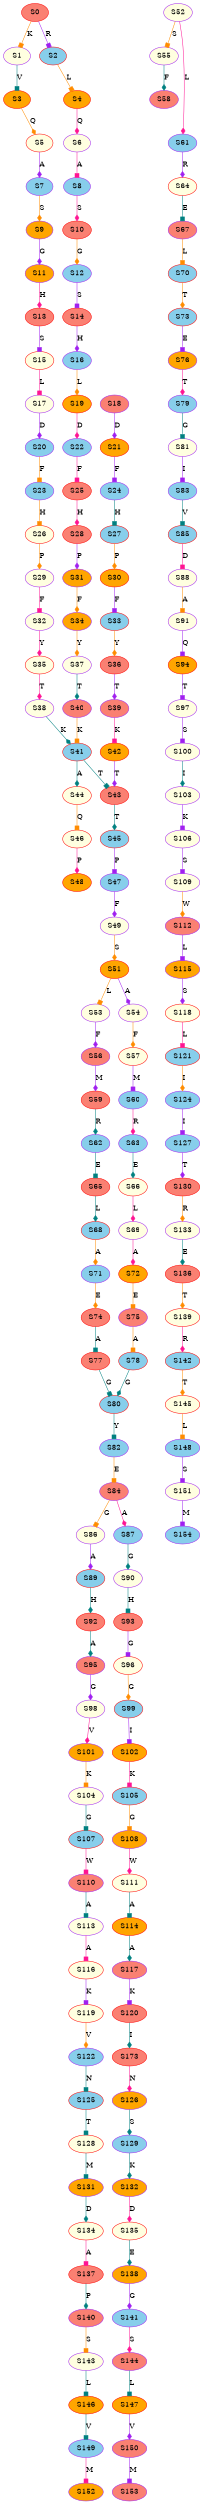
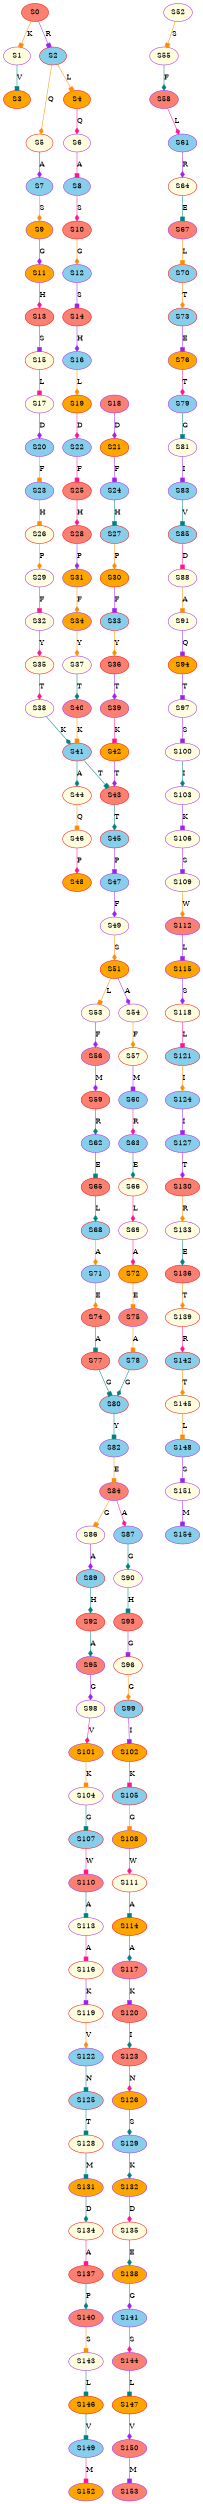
edge "S52" -> "S61": now "S58" -> "S61"
edge "S3" -> "S5": now "S2" -> "S5"
node "S173": label "S173" -> "S123"
